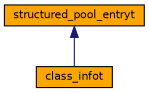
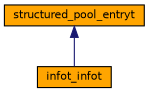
node "class_infot": label "class_infot" -> "infot_infot"
